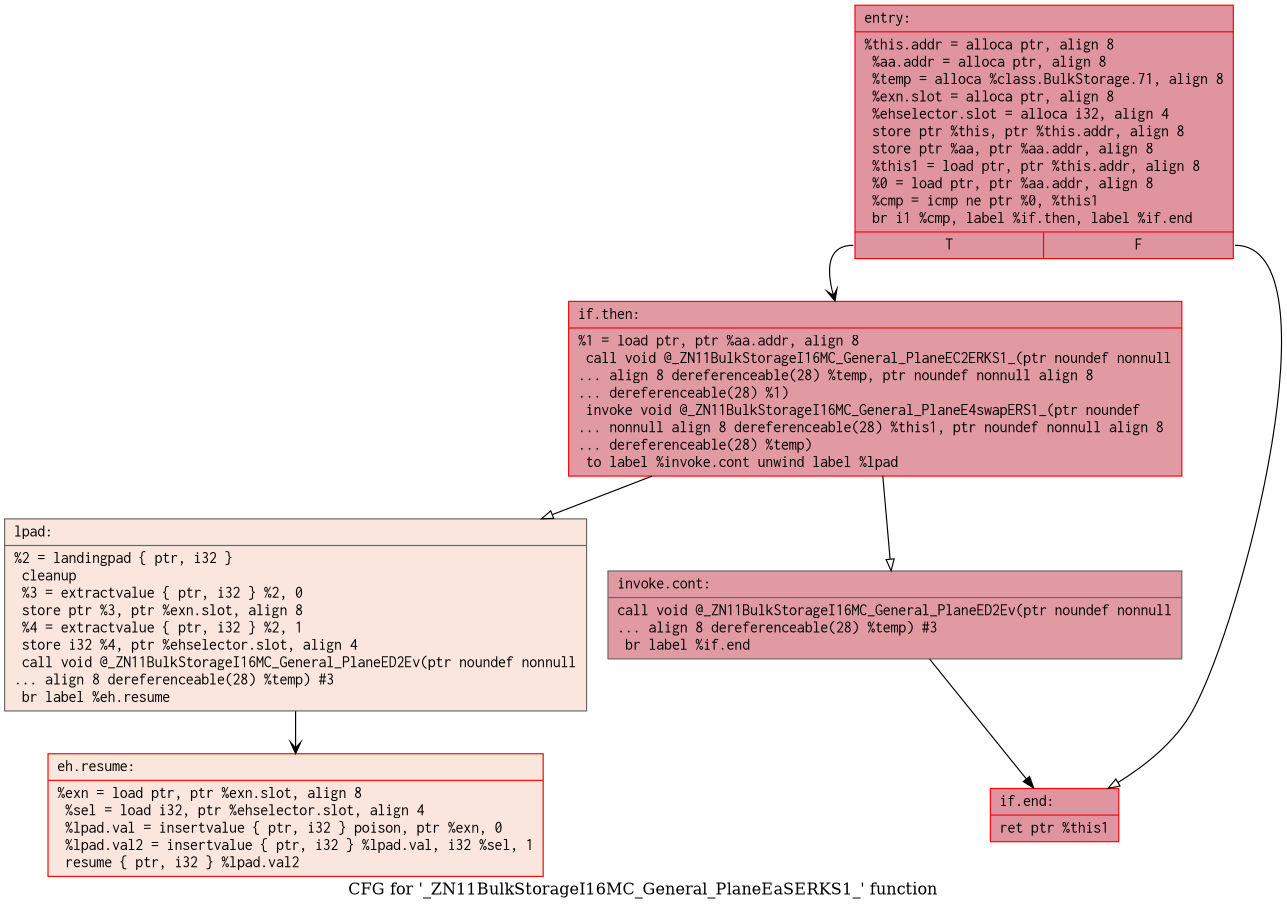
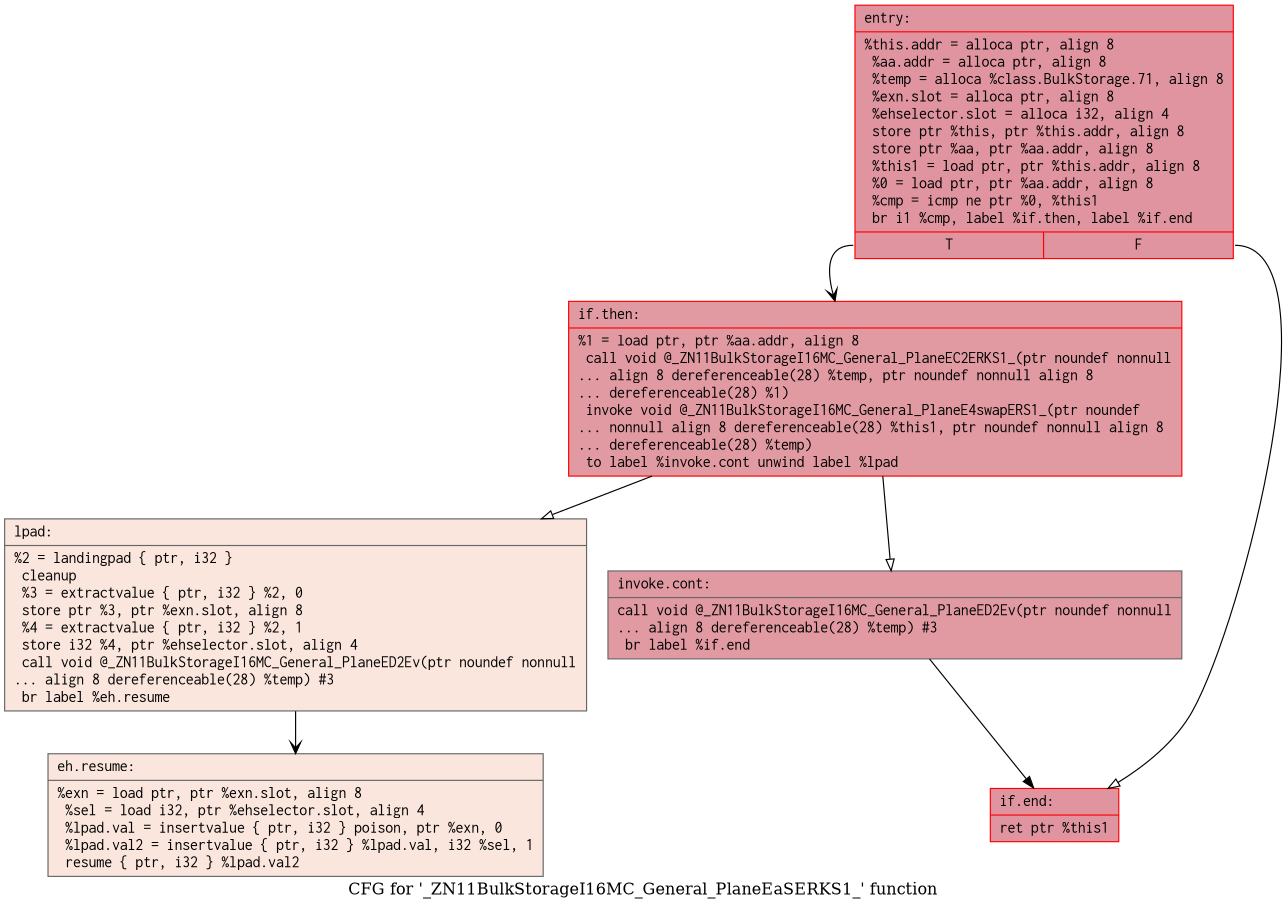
node "eh.resume:": color red -> gray40
